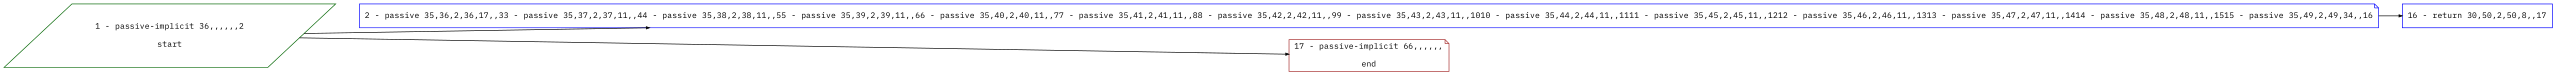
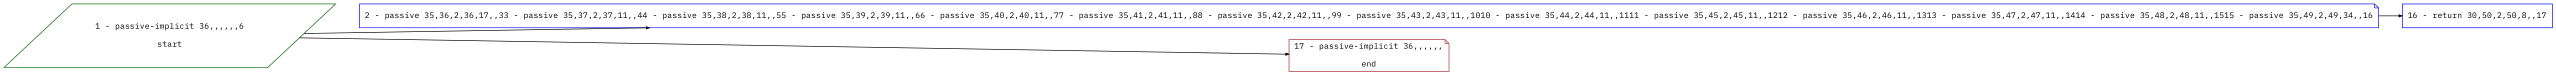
node "1 - passive-implicit 36,,,,,,2 start": label "1 - passive-implicit 36,,,,,,2 start" -> "1 - passive-implicit 36,,,,,,6 start"
node "17 - passive-implicit 66,,,,,, end": label "17 - passive-implicit 66,,,,,, end" -> "17 - passive-implicit 36,,,,,, end"
